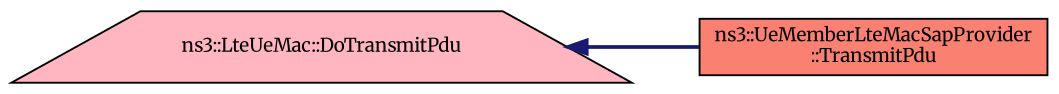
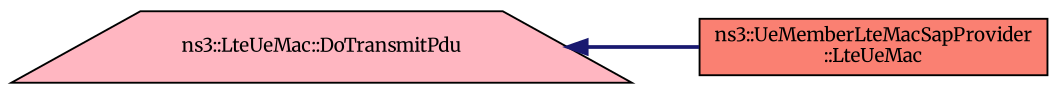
node "ns3::UeMemberLteMacSapProvider ::TransmitPdu": label "ns3::UeMemberLteMacSapProvider ::TransmitPdu" -> "ns3::UeMemberLteMacSapProvider ::LteUeMac"
